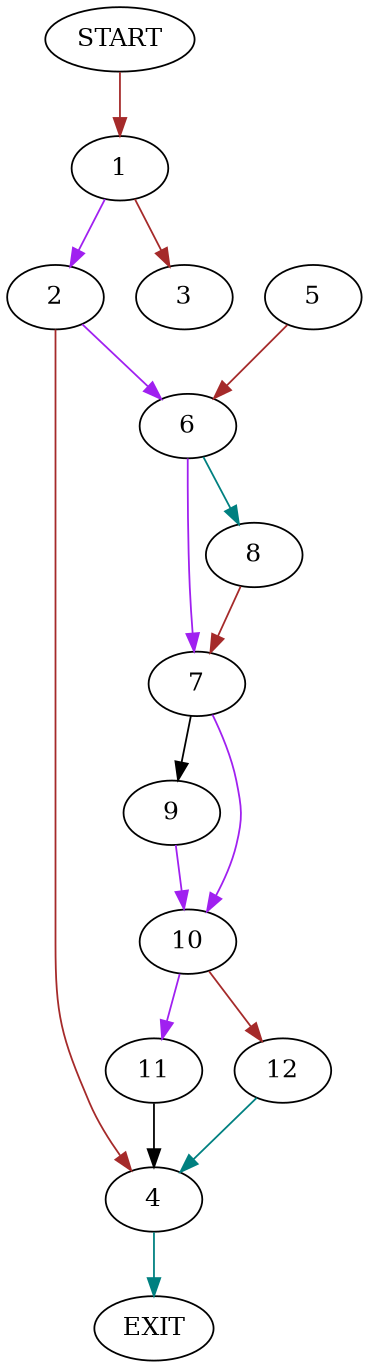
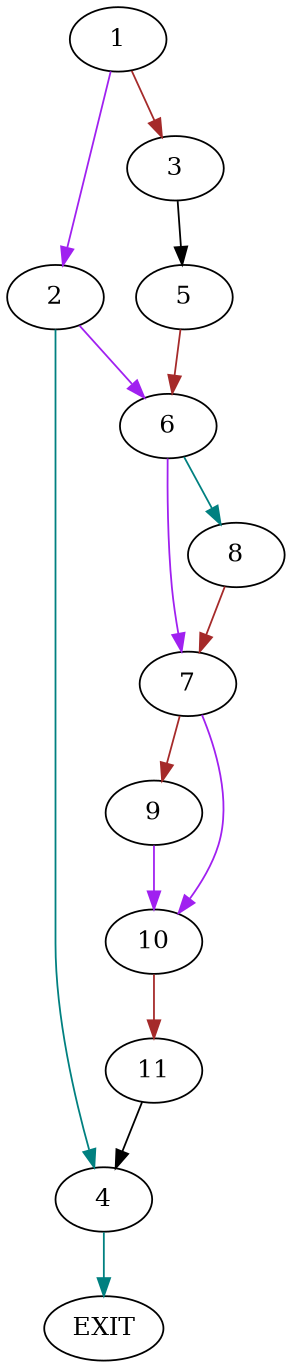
node "START": removed
edge "3" -> "5": added
edge "7" -> "9": color black -> brown
edge "2" -> "4": color brown -> teal
edge "10" -> "11": color purple -> brown
node "12": removed
